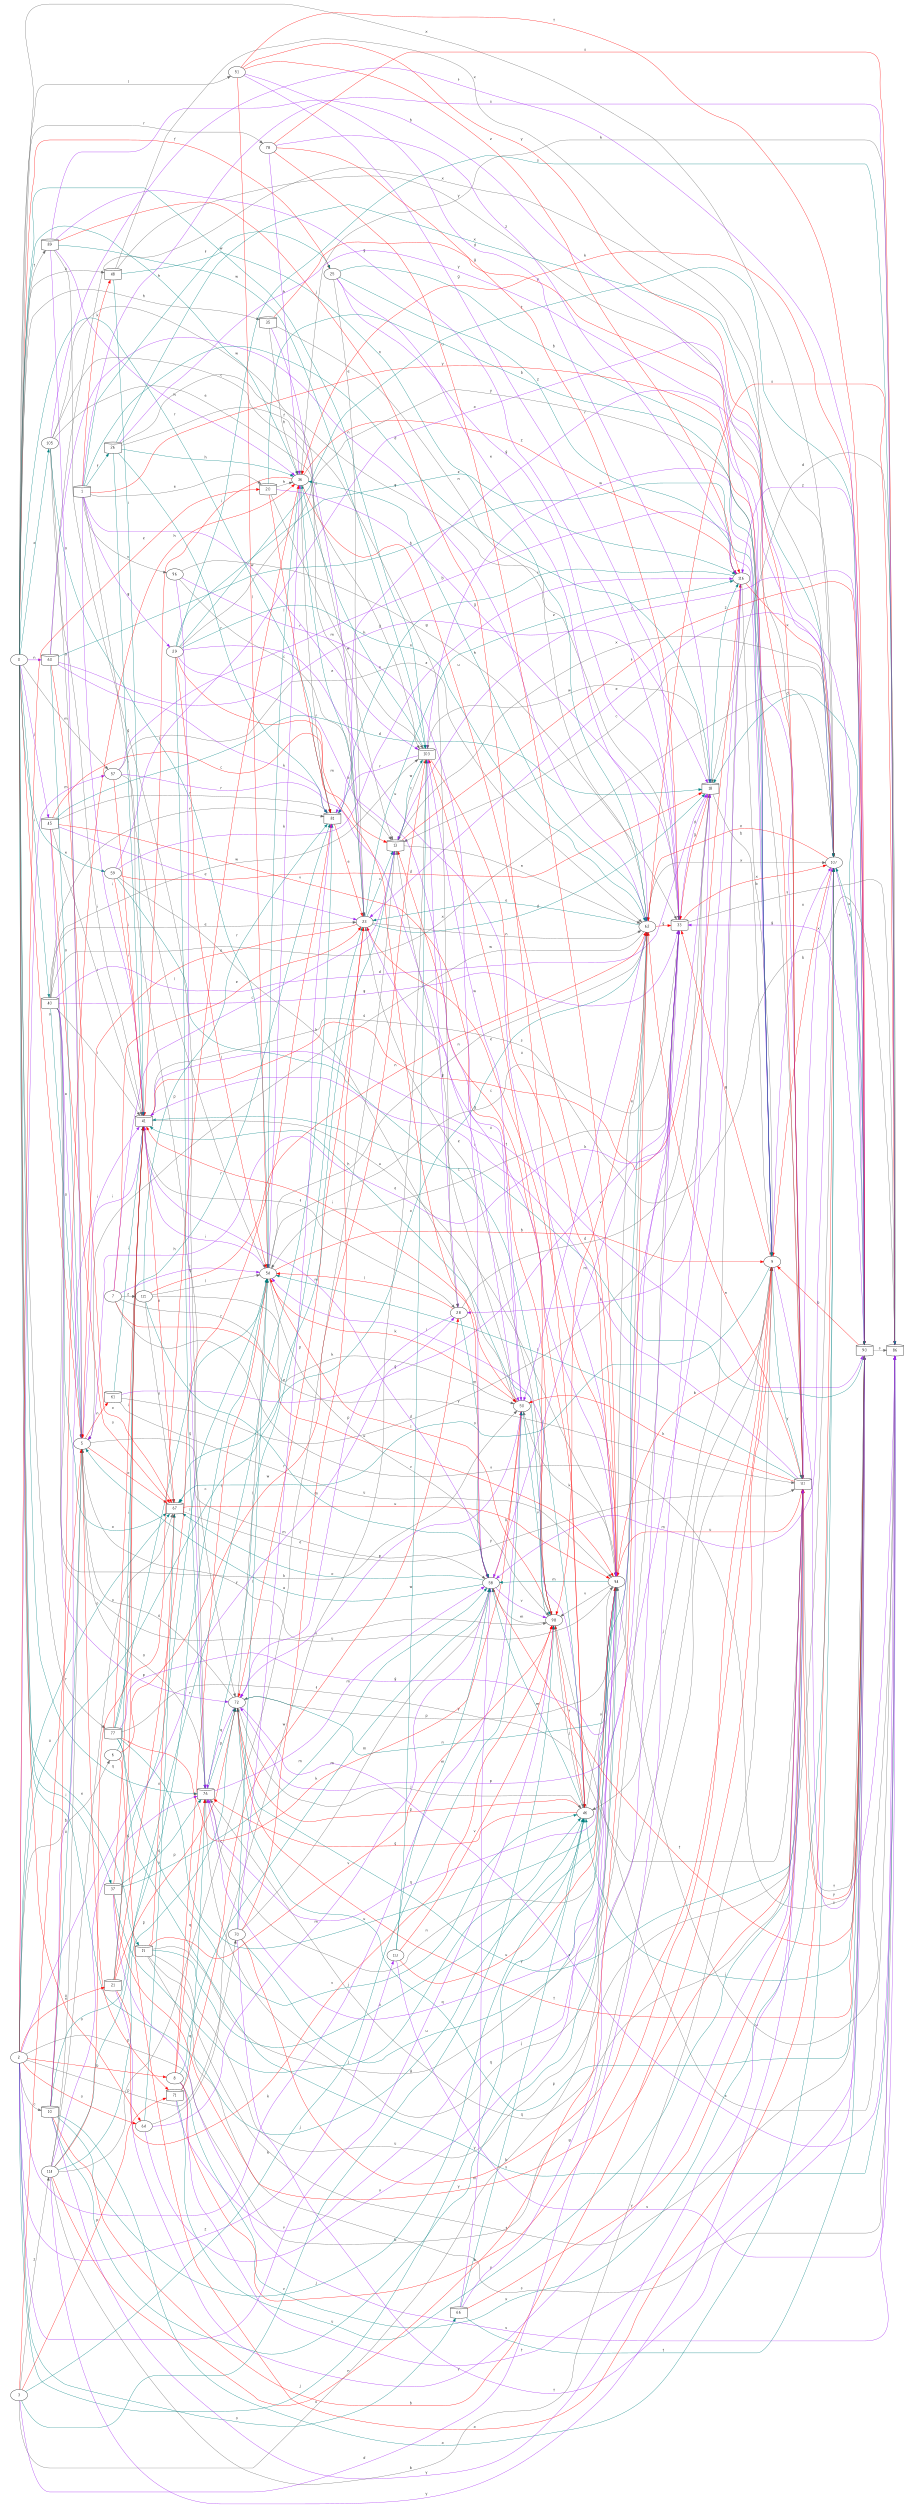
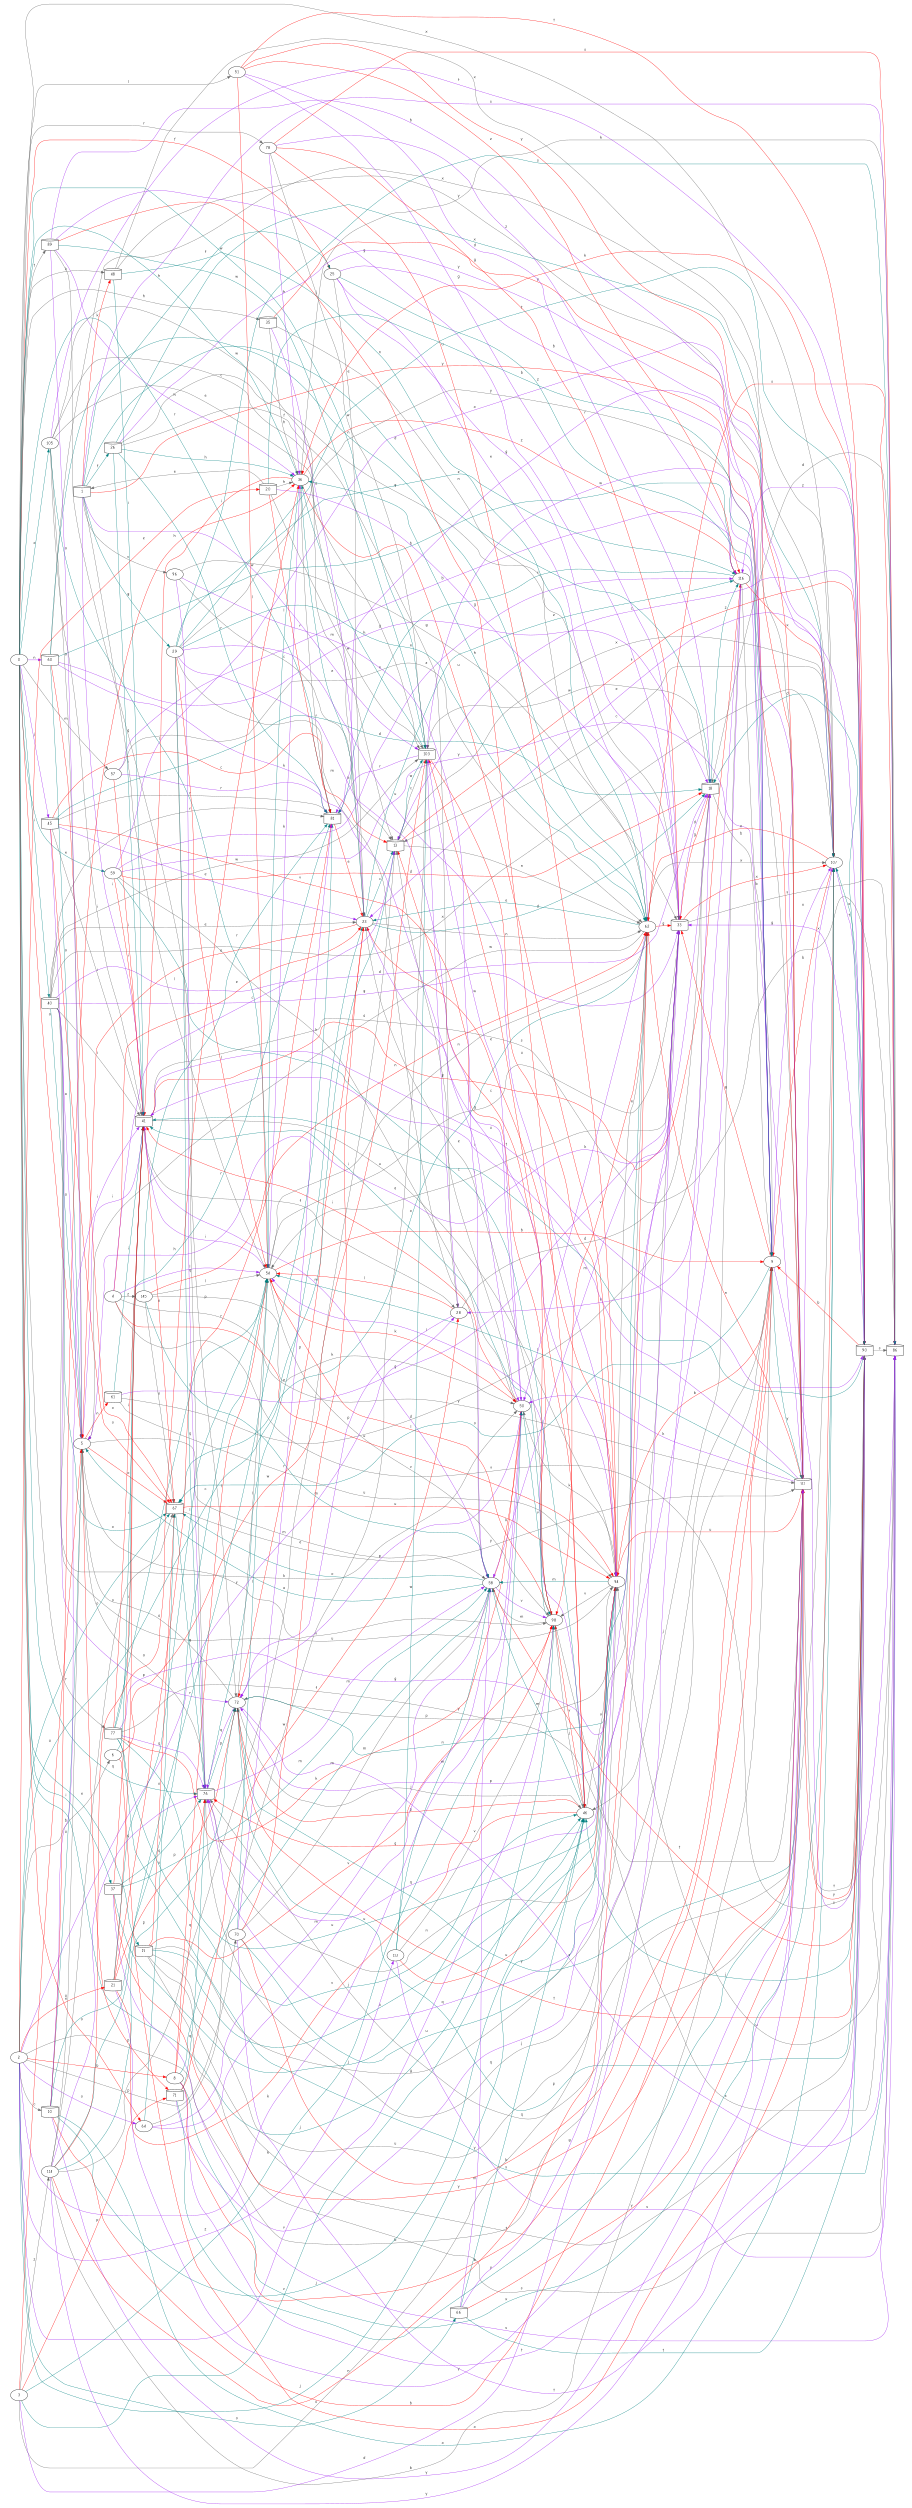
edge "60" -> "62": color purple -> teal
edge "25" -> "9": color teal -> purple
edge "78" -> "103": added, label "w"
edge "1" -> "20": reversed
edge "1" -> "29": color purple -> teal
edge "59" -> "112": added, label "y"
edge "29" -> "58": color red -> gray40
edge "2" -> "57": removed, label "m"
edge "98" -> "41": label "h" -> "i"
edge "57" -> "72": now "29" -> "72"
node "7": label "7" -> "4"
node "115": label "115" -> "145"
edge "107" -> "58": removed, label "m"
edge "28" -> "58": removed, label "m"
edge "112" -> "50": color red -> purple
edge "67" -> "76": added, label "q"
edge "77" -> "76": added, label "q"
edge "113" -> "98": color red -> gray40
edge "64" -> "94": now "64" -> "50"
edge "2" -> "64": color red -> purple
edge "10" -> "94": removed, label "u"
